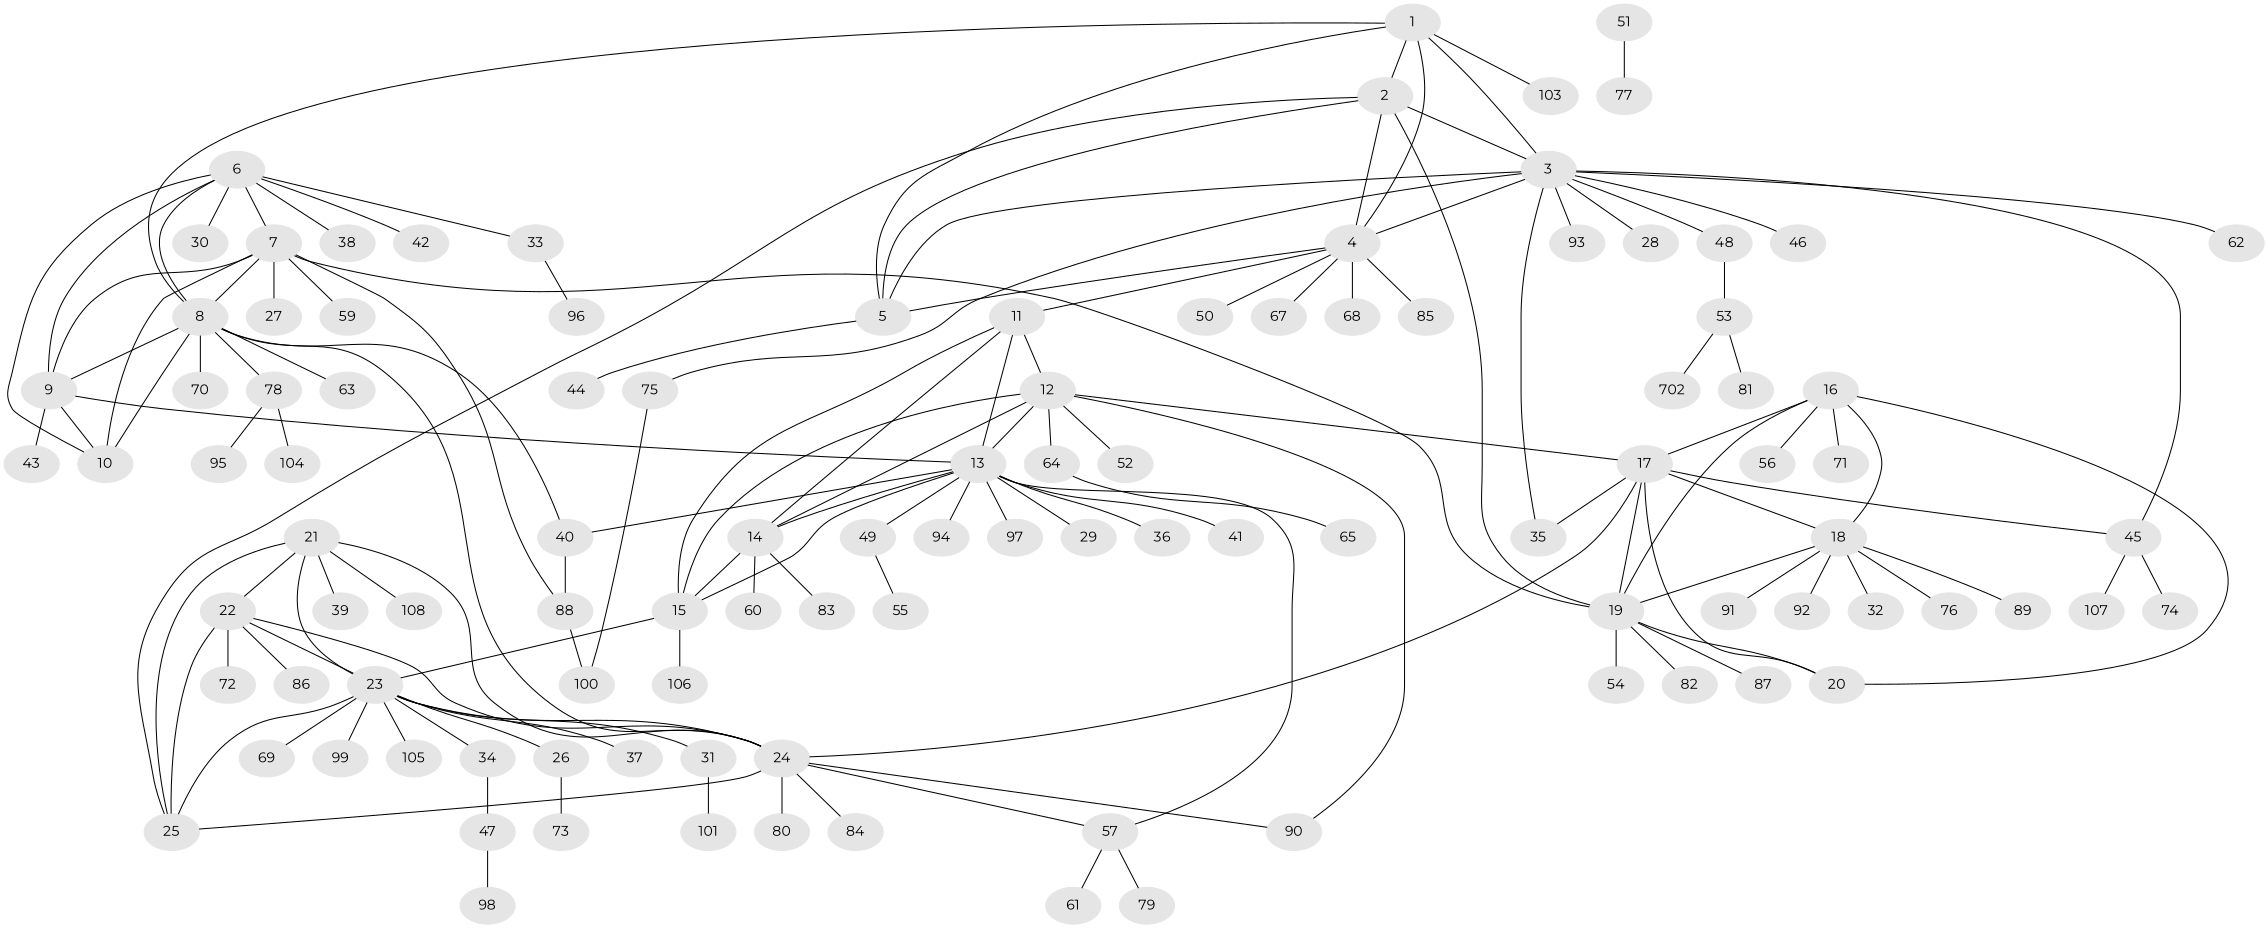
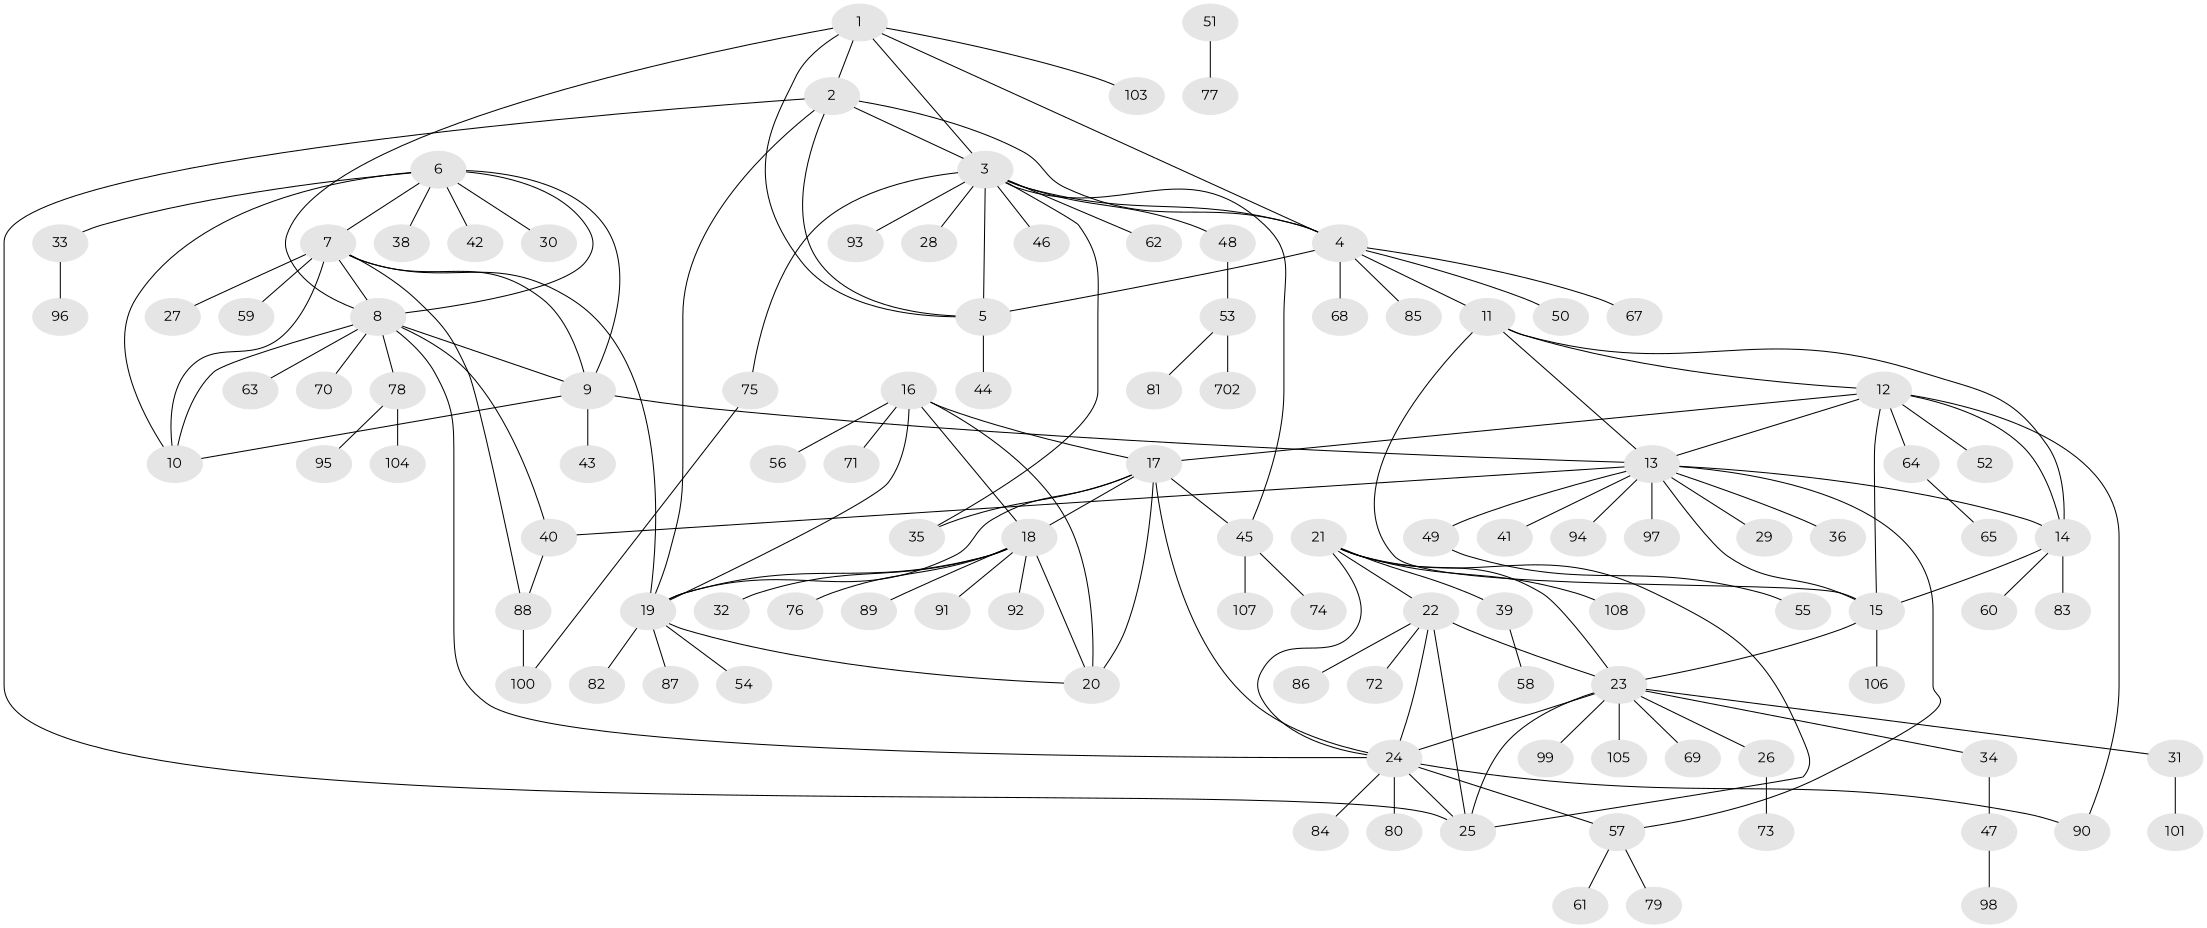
edge "18" -- "20": added
node "58": added
node "37": removed
